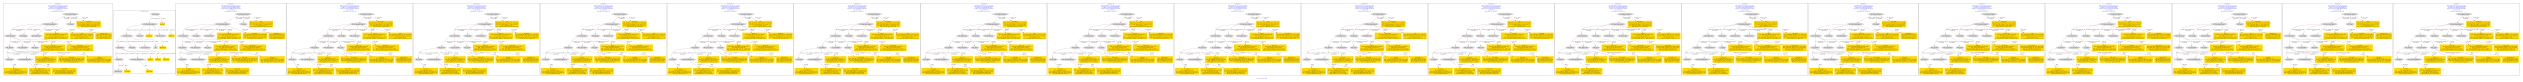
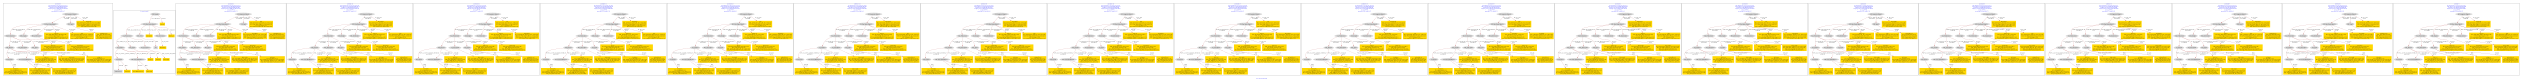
node "artist_appellation_uri": added
